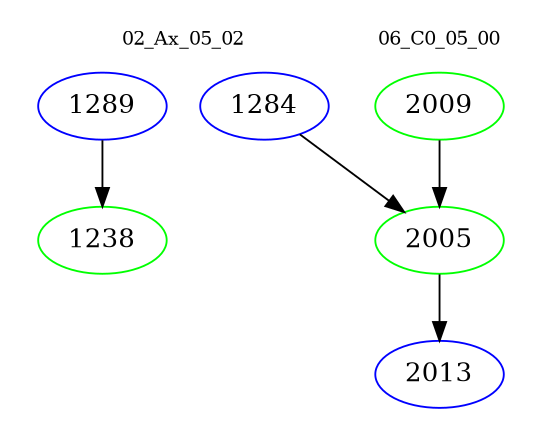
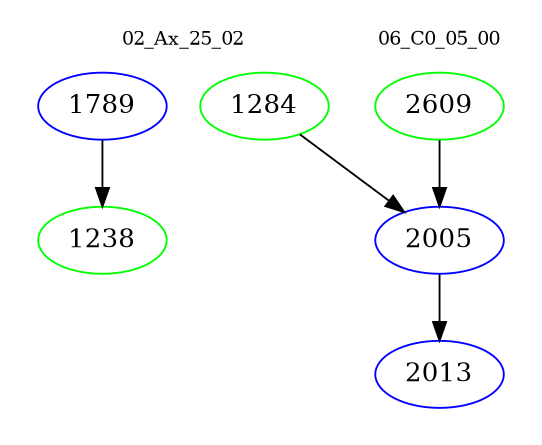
cluster "02_Ax_05_02": label "02_Ax_05_02" -> "02_Ax_25_02"
node "1289": label "1289" -> "1789"
node "1284": color blue -> green
node "2009": label "2009" -> "2609"
node "2005": color green -> blue
